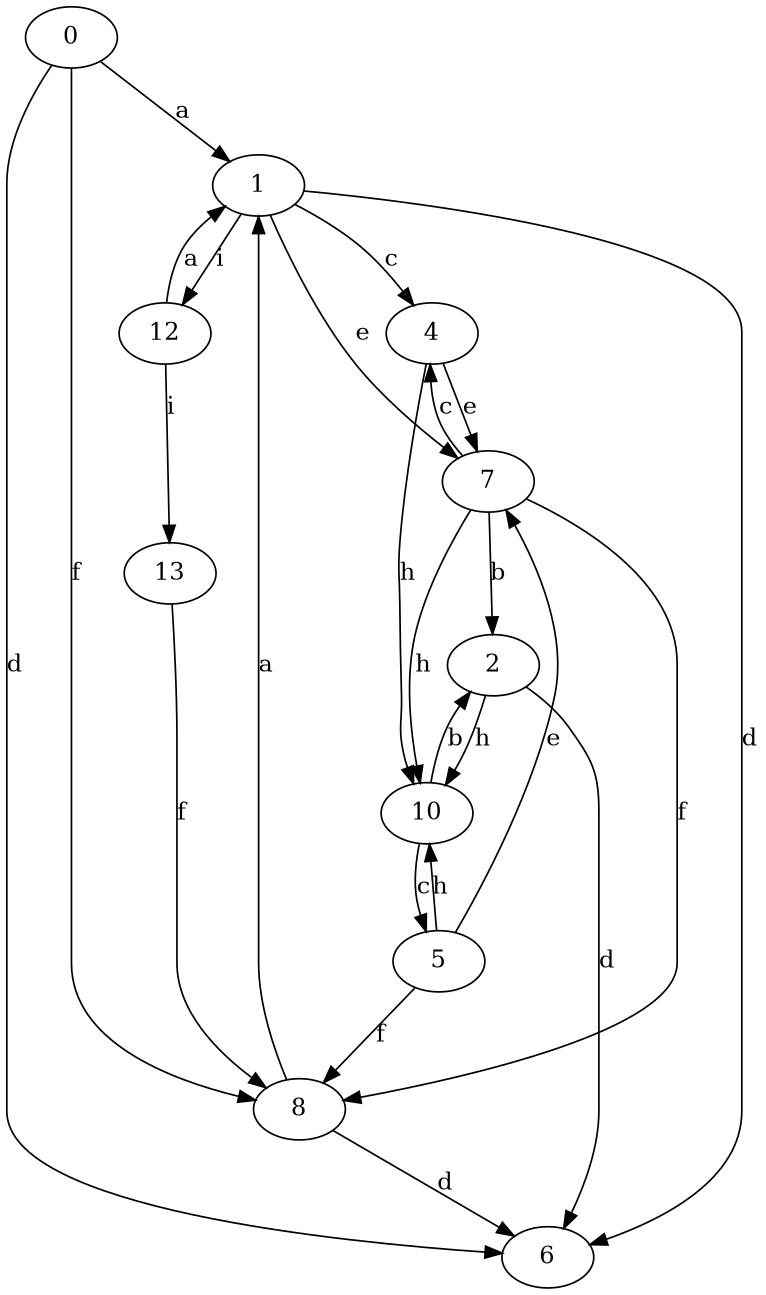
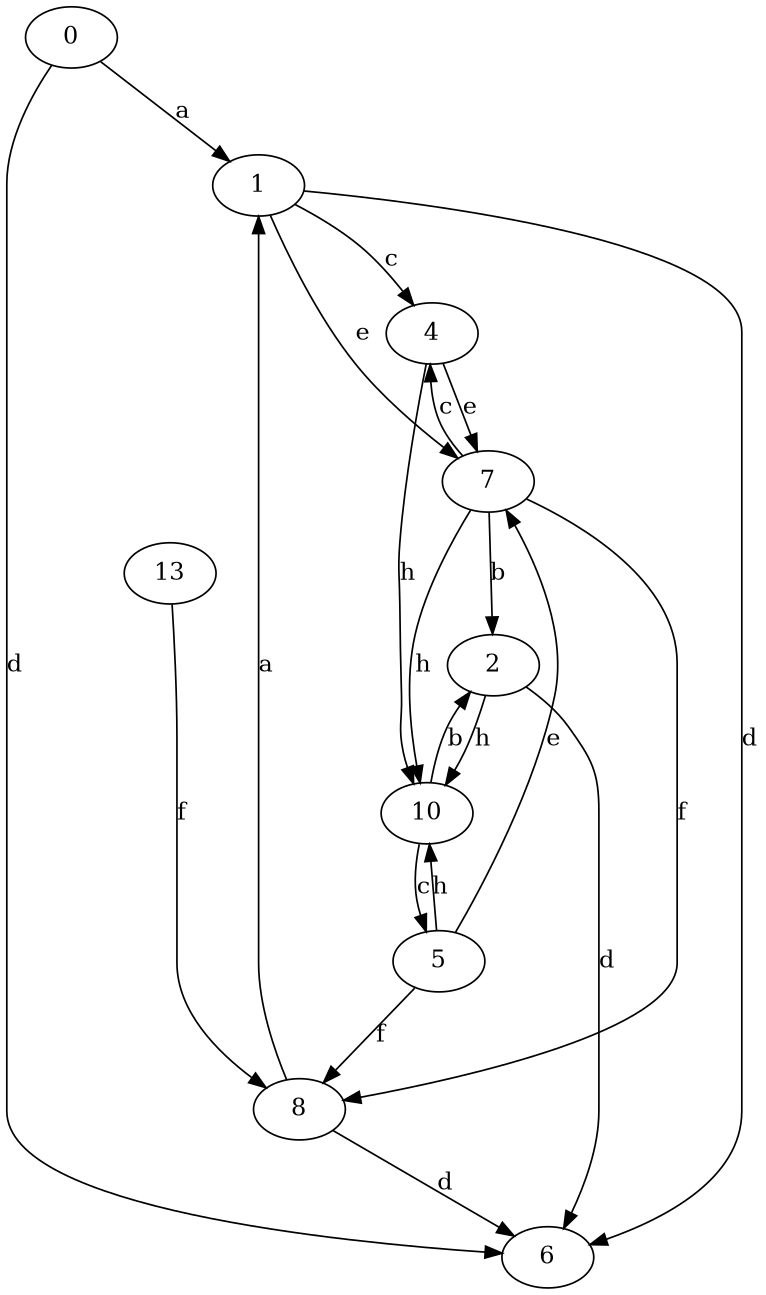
node "12": removed
edge "0" -> "8": removed, label "f"
